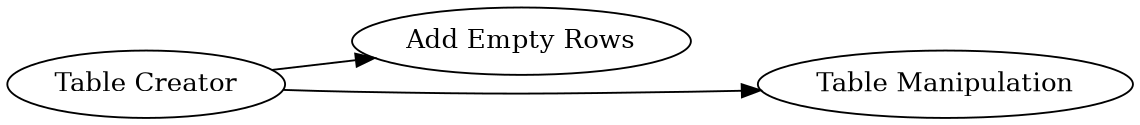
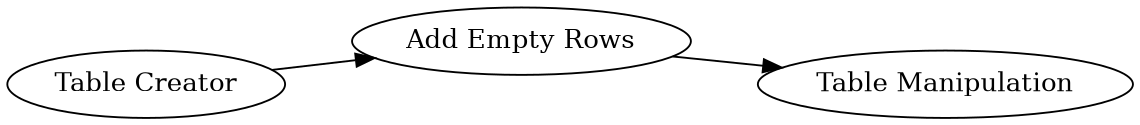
edge "Table Creator" -> "Table Manipulation": now "Add Empty Rows" -> "Table Manipulation"
